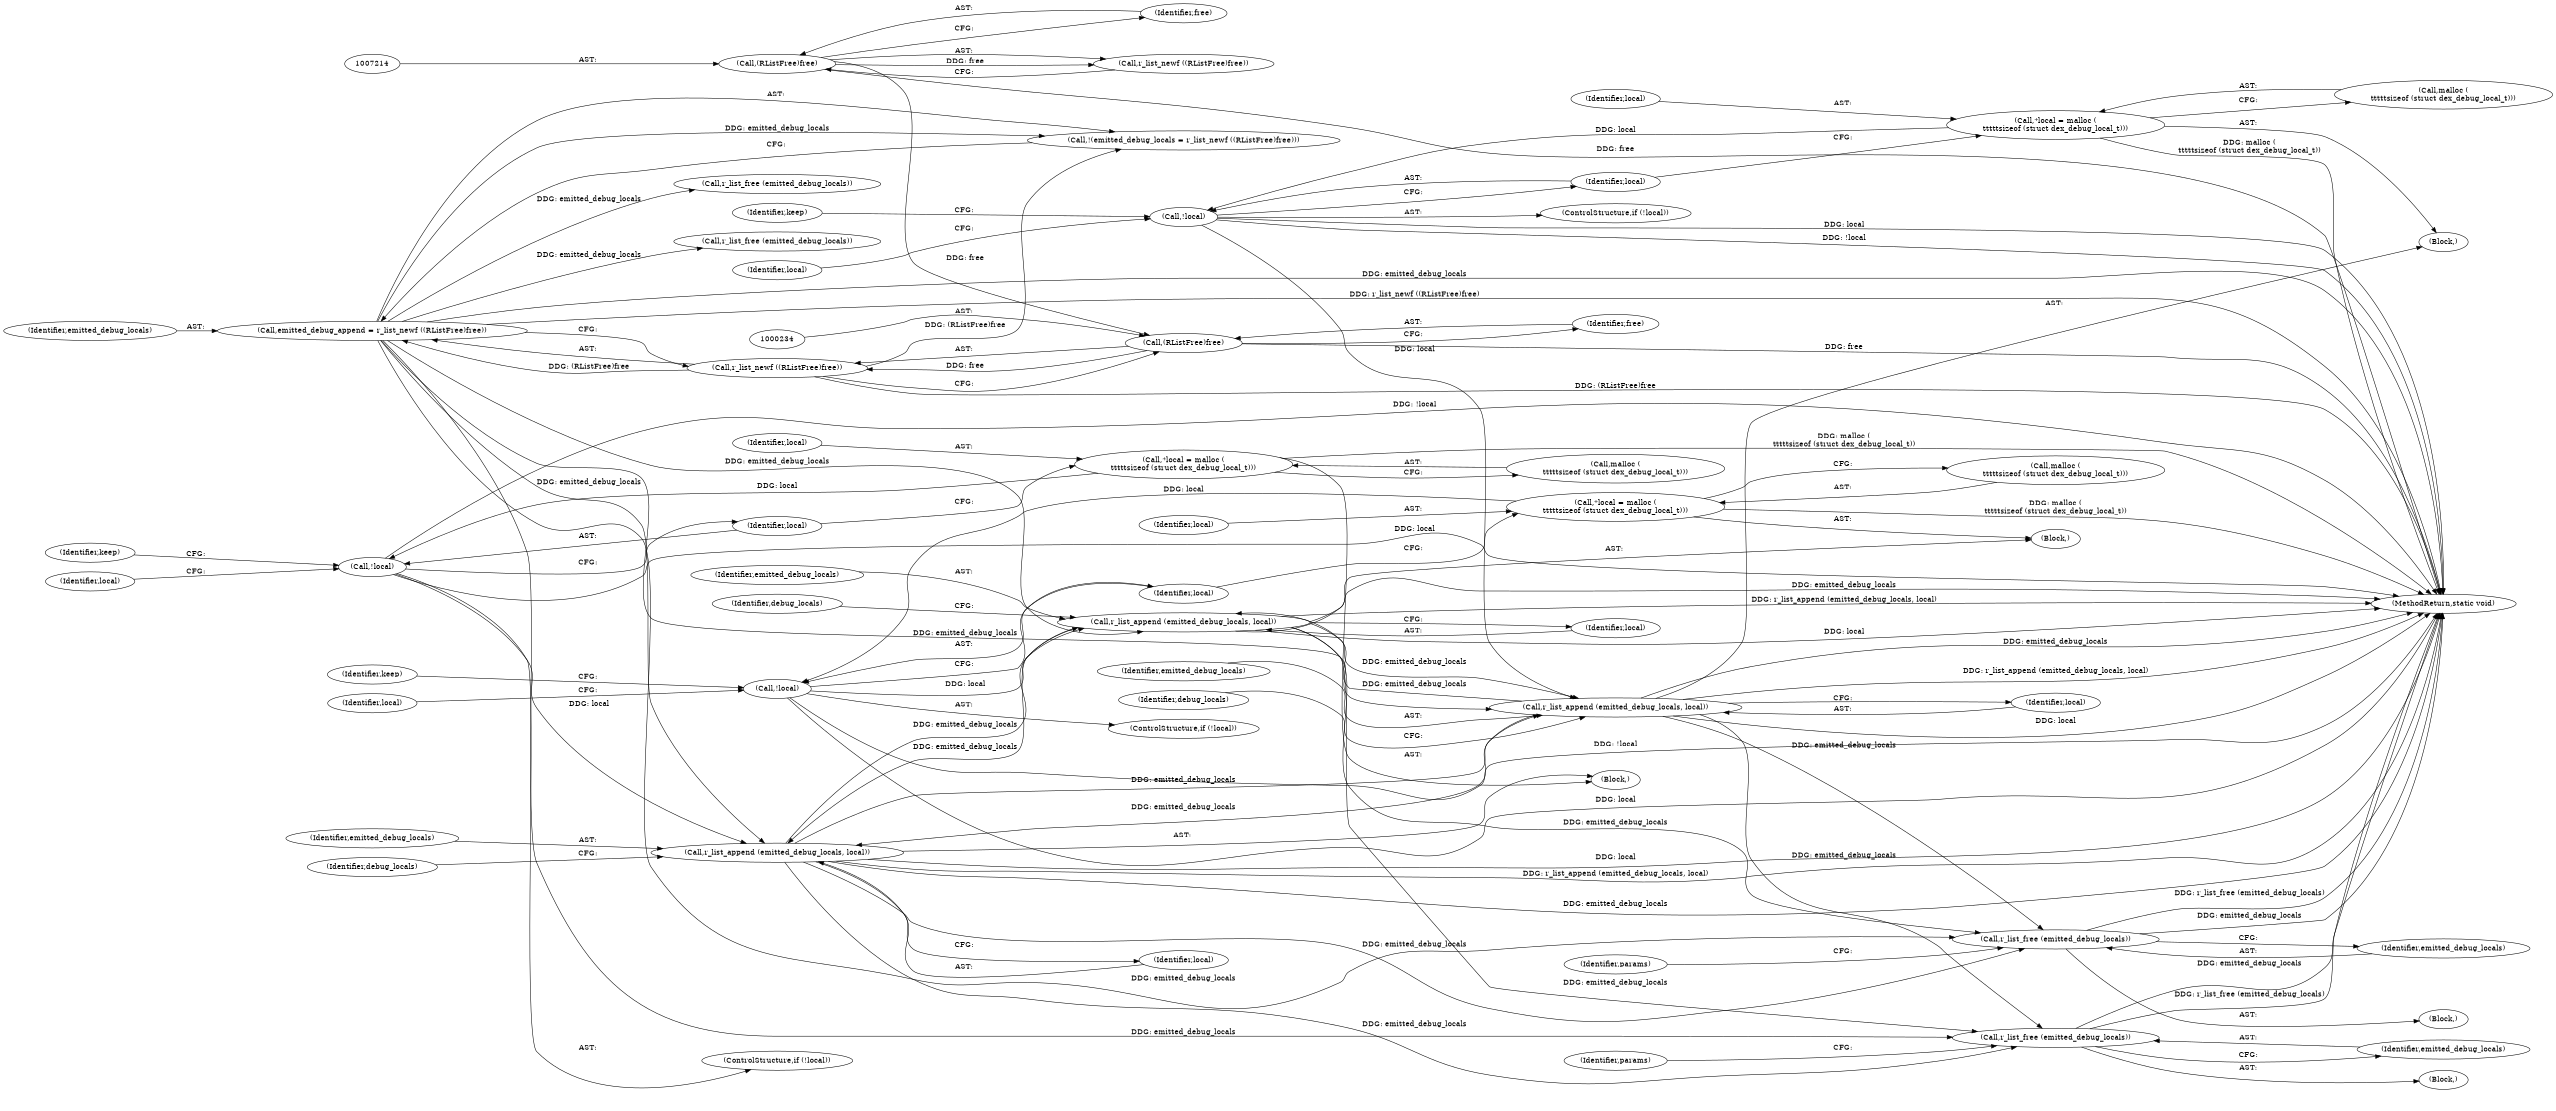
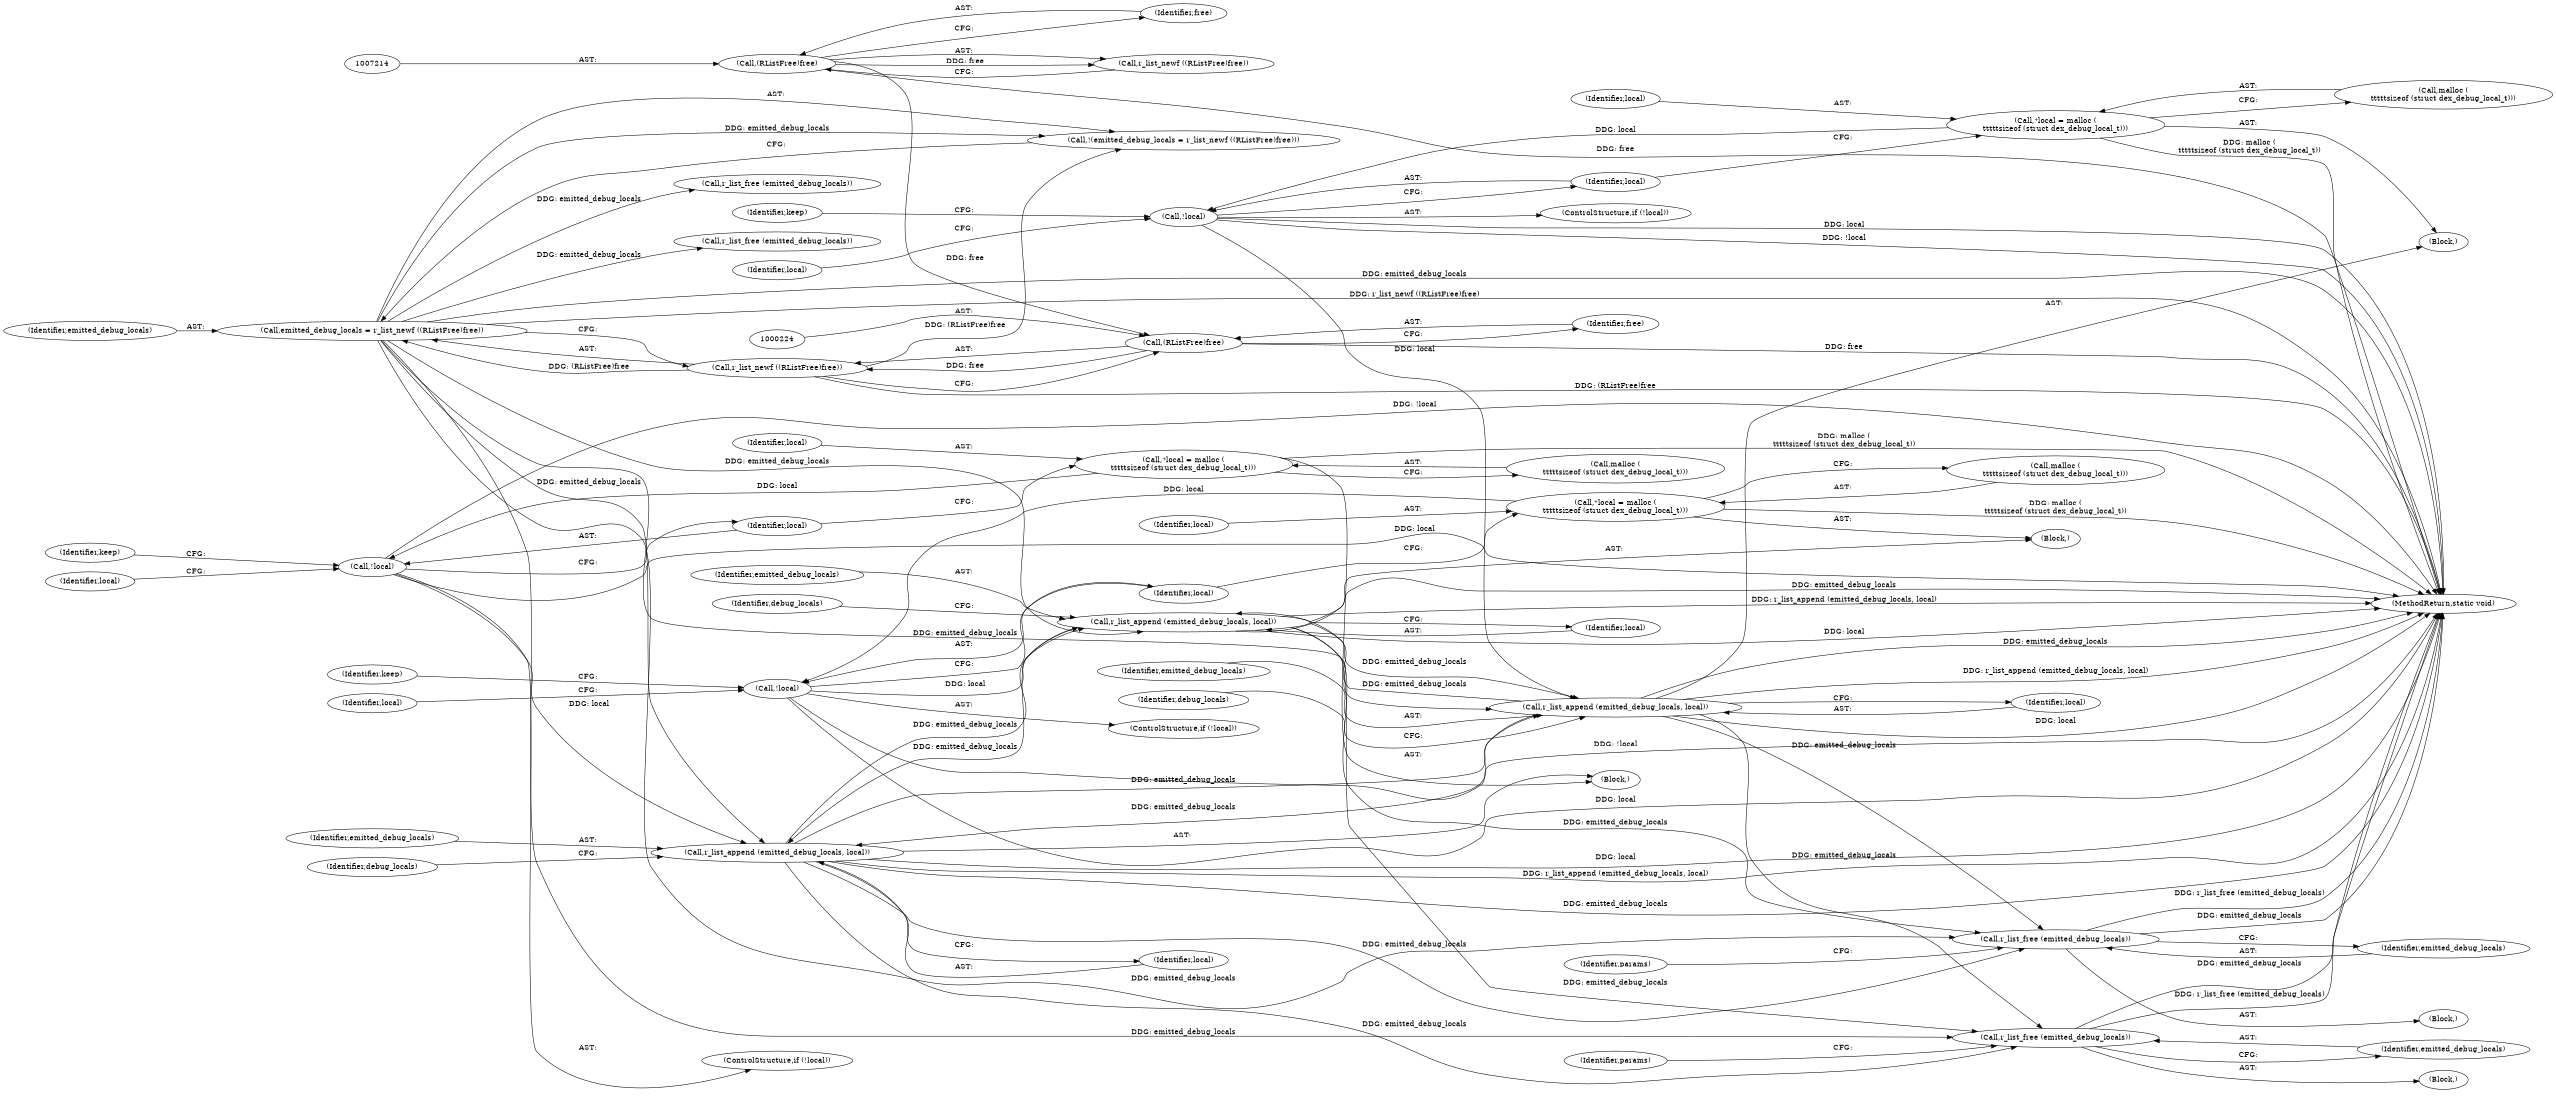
node "(Call,emitted_debug_append = r_list_newf ((RListFree)free))": label "(Call,emitted_debug_append = r_list_newf ((RListFree)free))" -> "(Call,emitted_debug_locals = r_list_newf ((RListFree)free))"
node "1000234": label "1000234" -> "1000224"
